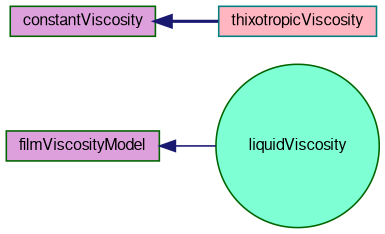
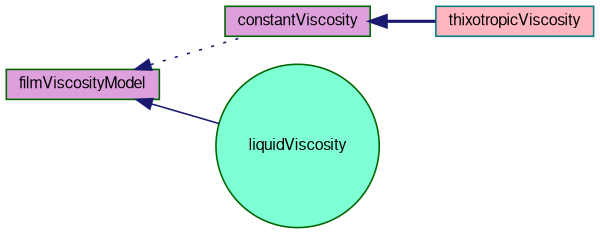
edge "constantViscosity" -> "filmViscosityModel": added
